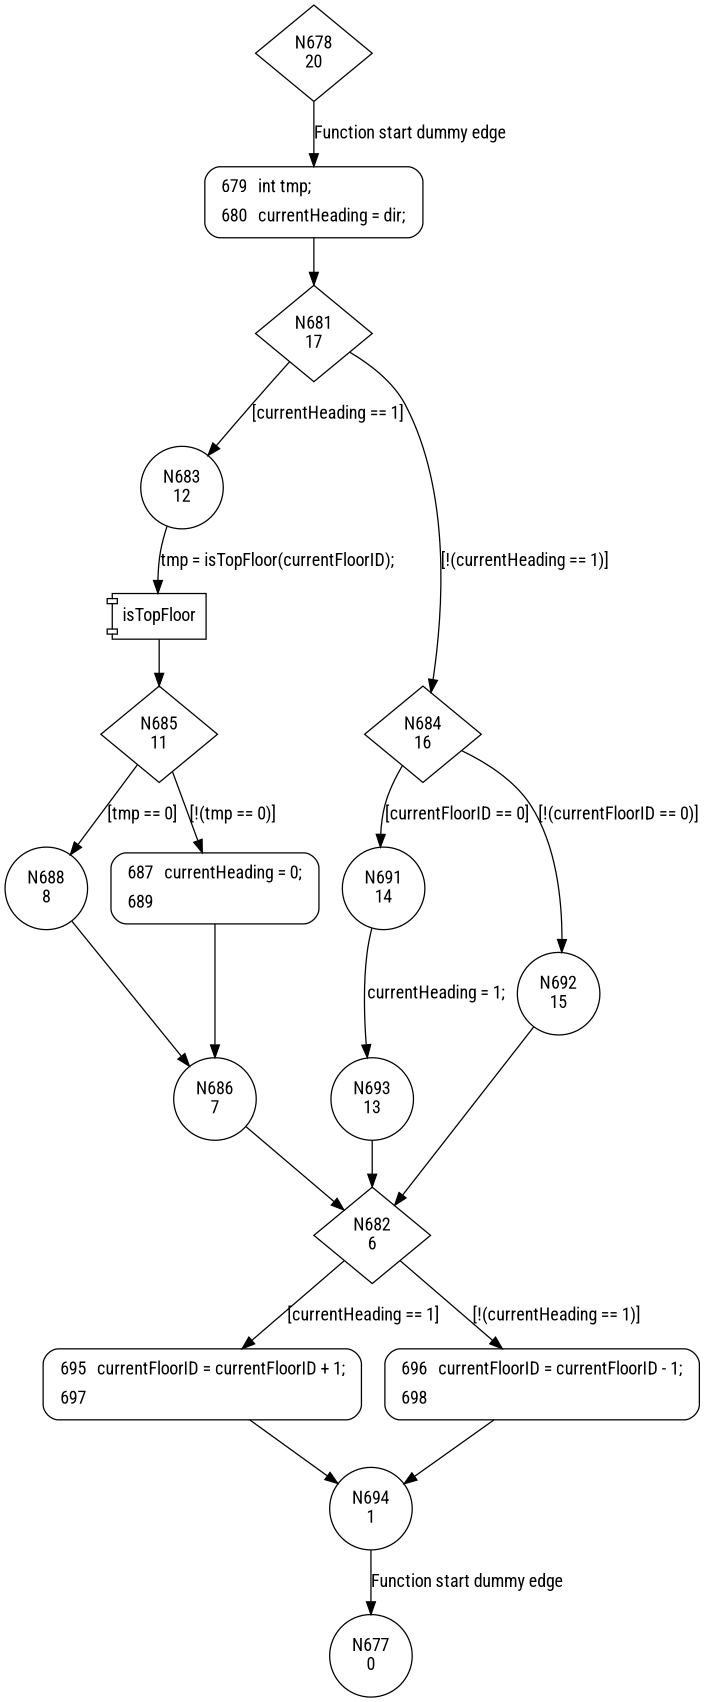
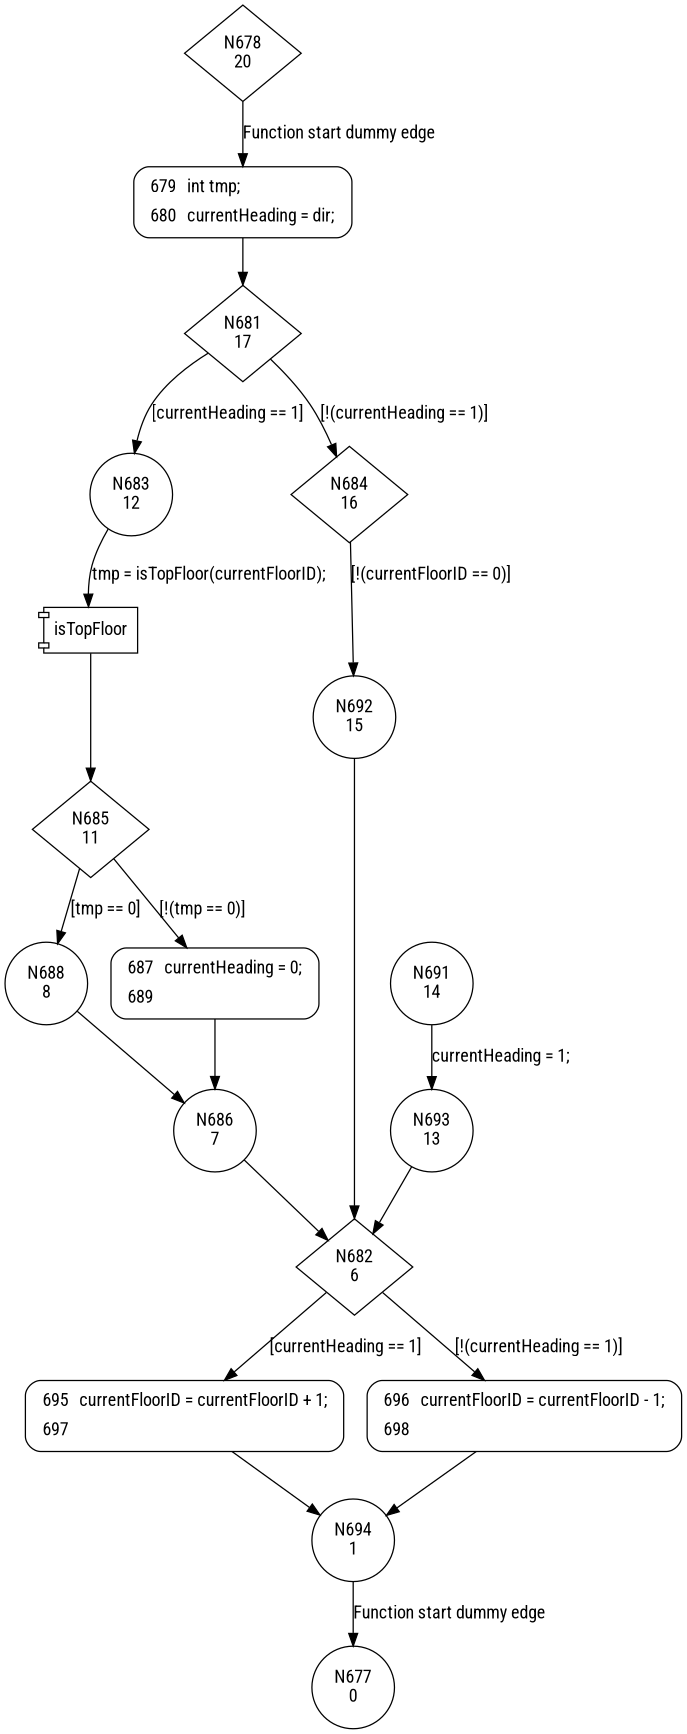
edge "N684 16" -> "N691 14": removed, label "[currentFloorID == 0]"
